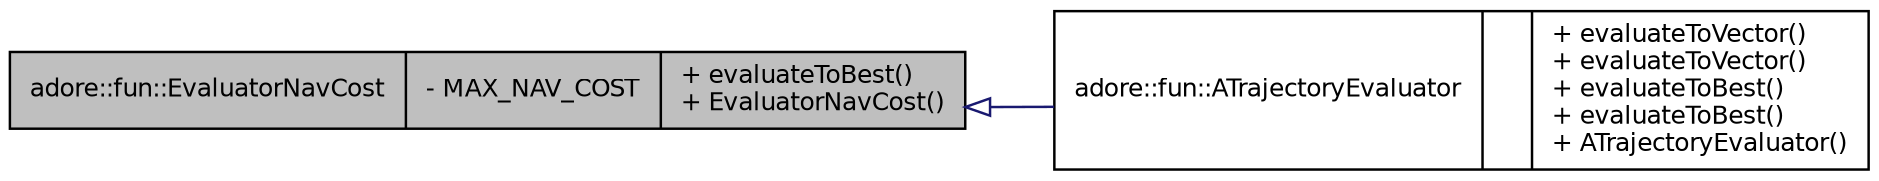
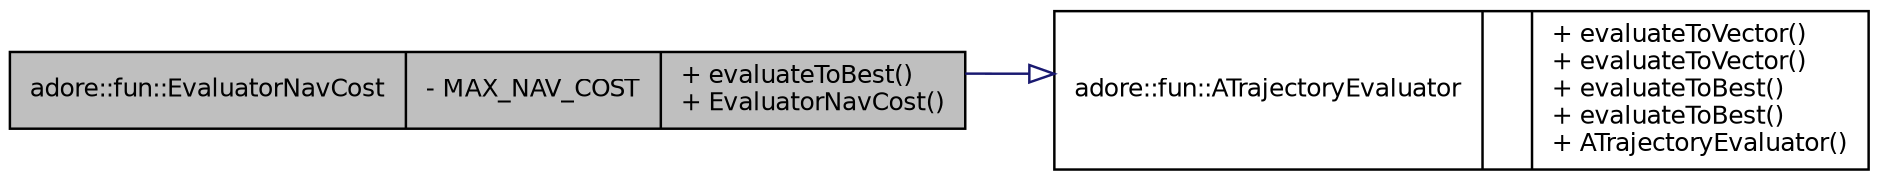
edge "adore::fun::ATrajectoryEvaluator" -> "adore::fun::EvaluatorNavCost": reversed
